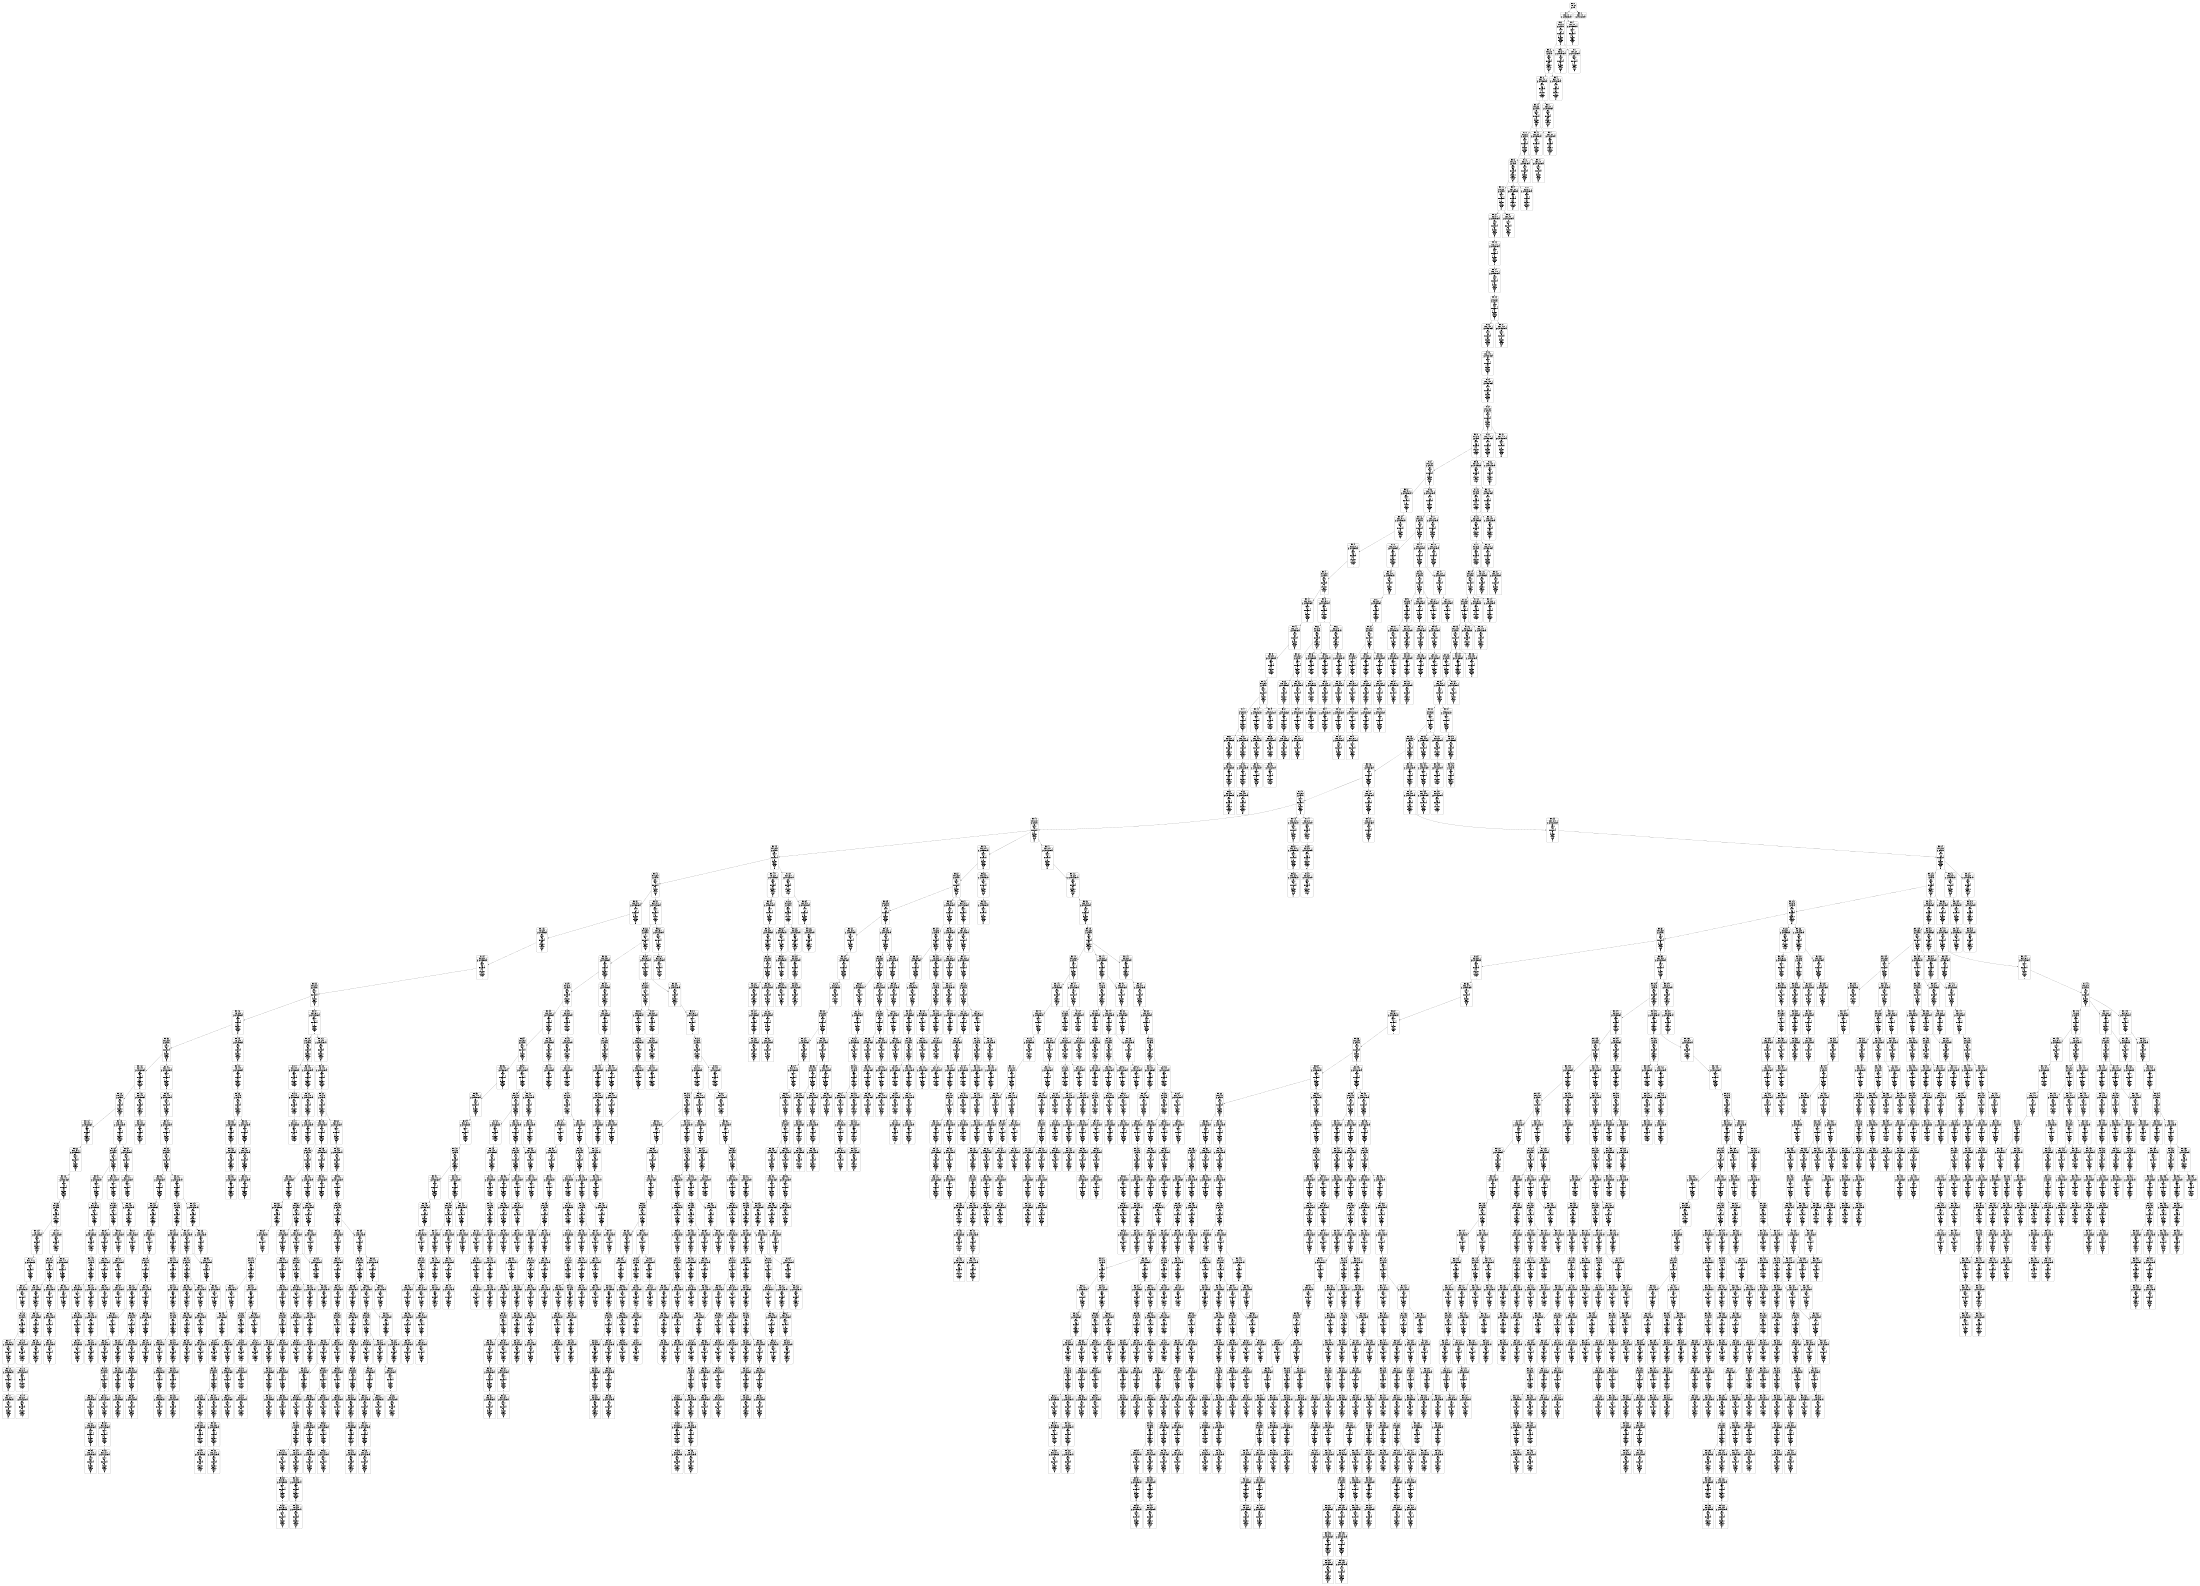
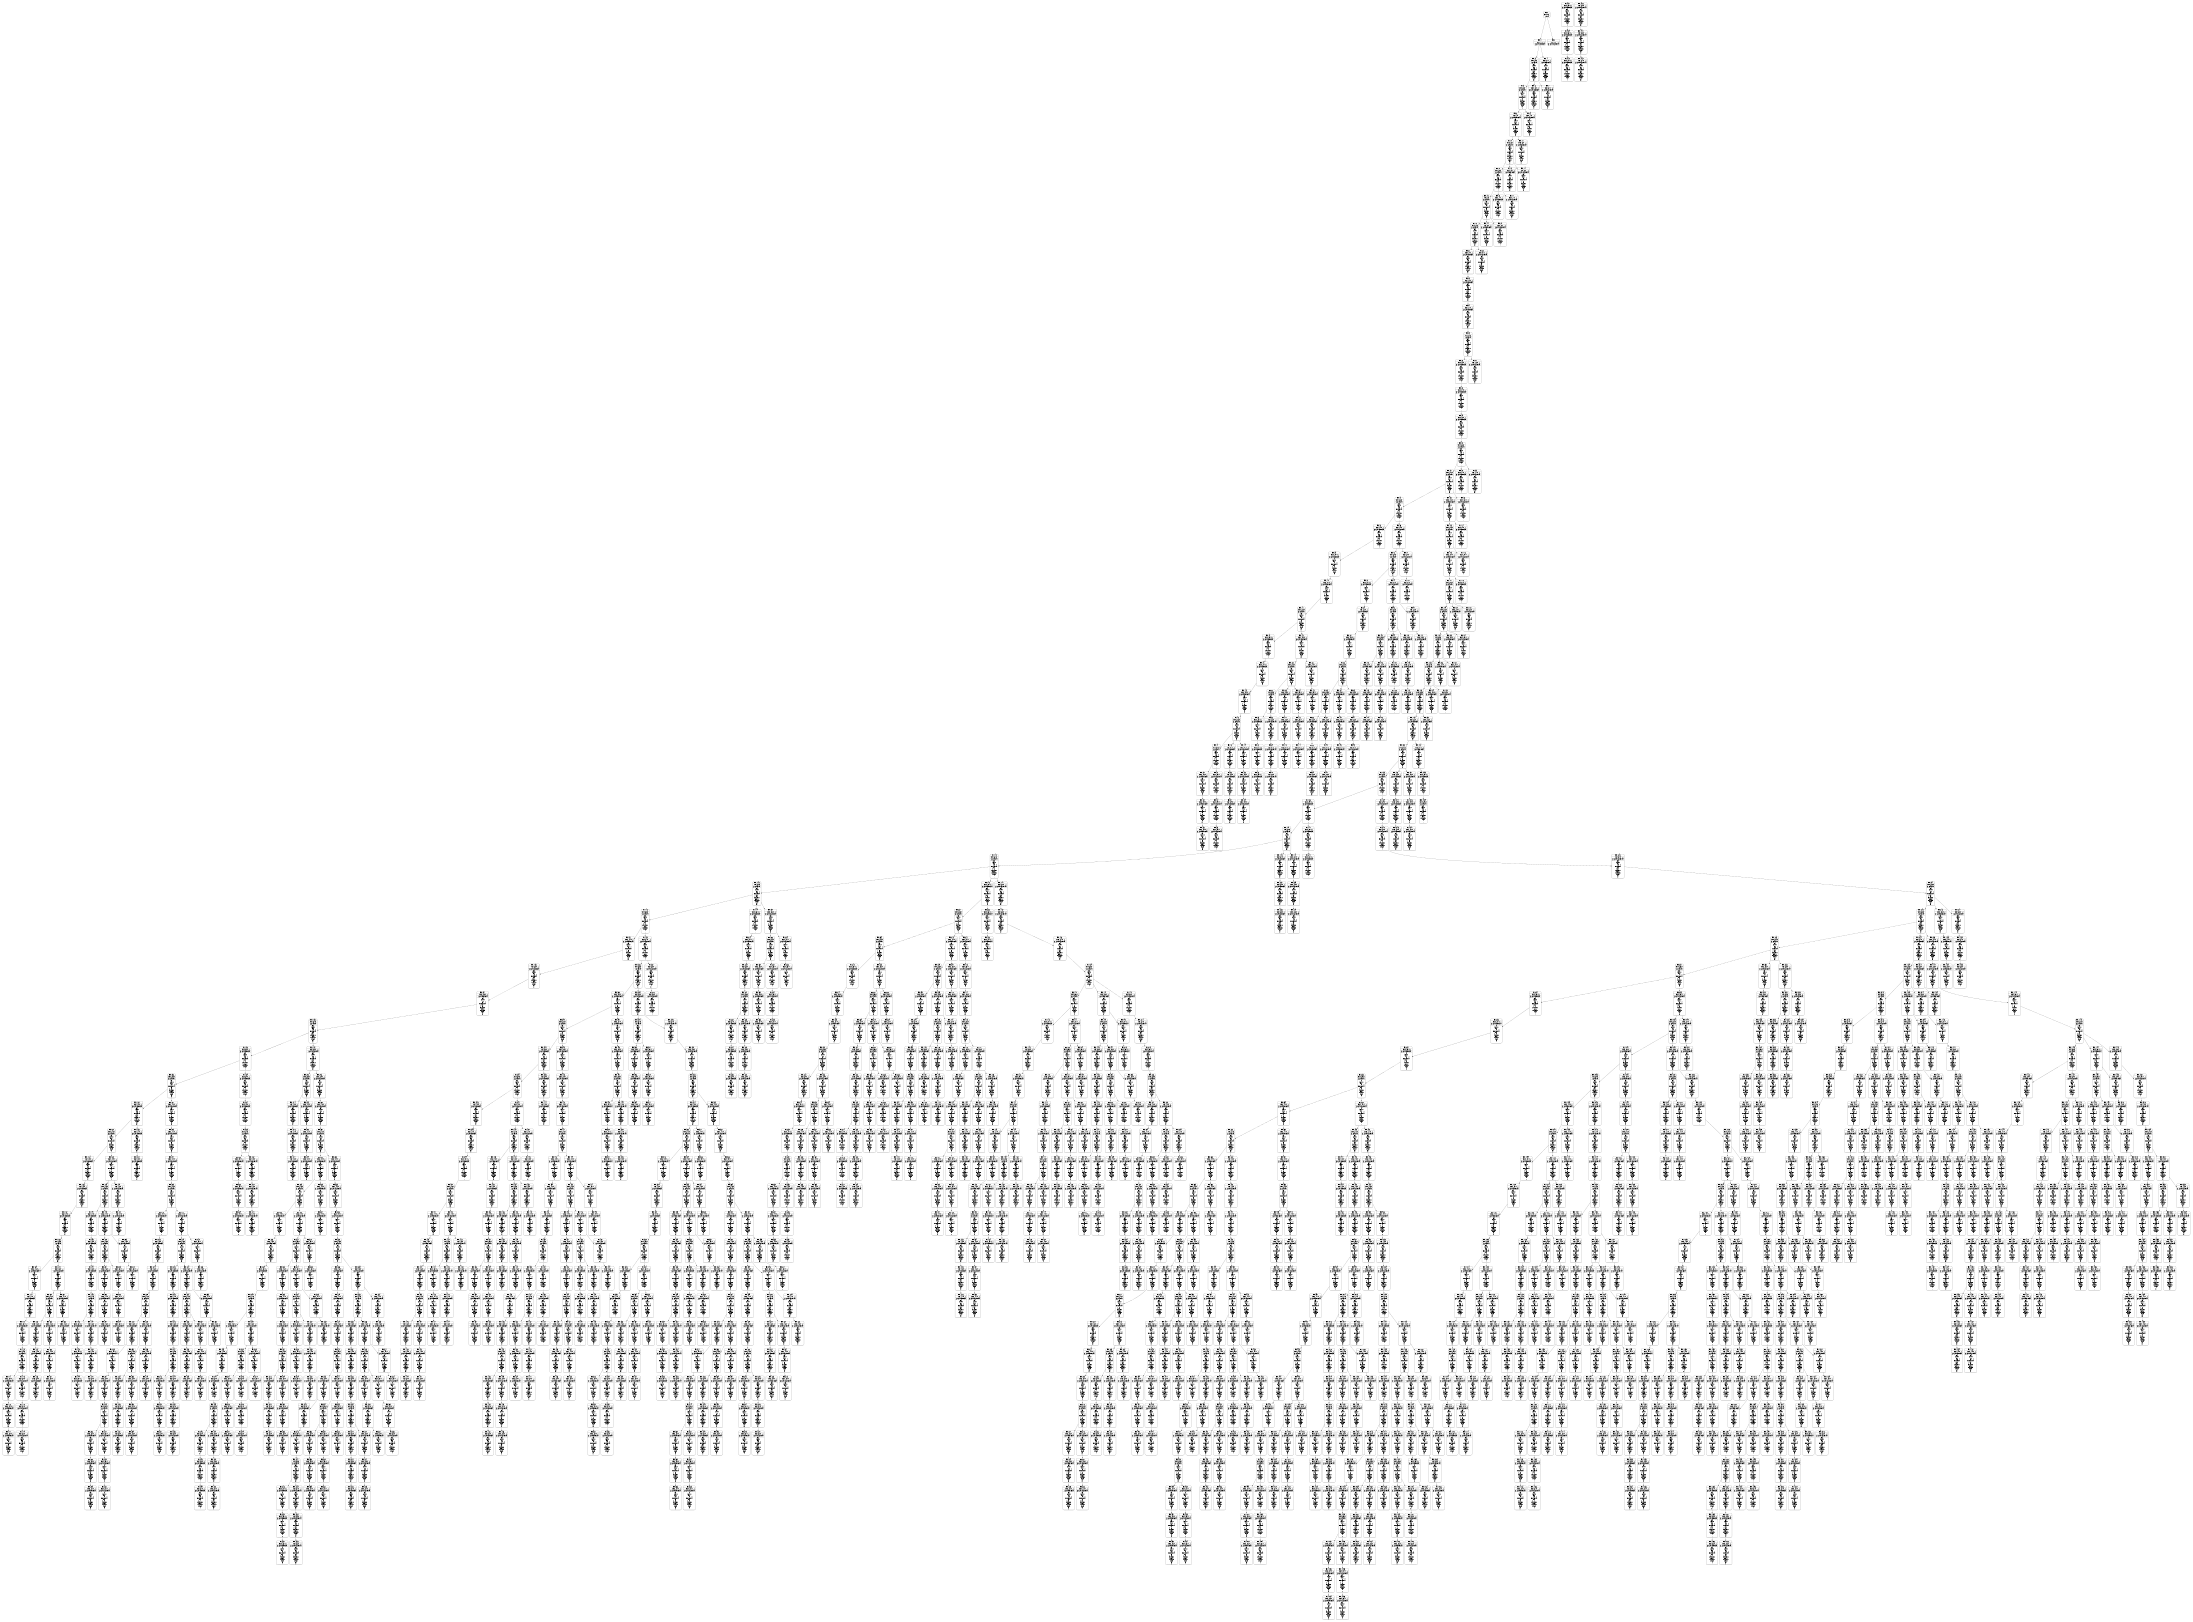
node "EO: 1391": text "A: GirarIzquierda" -> "A: Mirando"
node "EO: 935": removed
